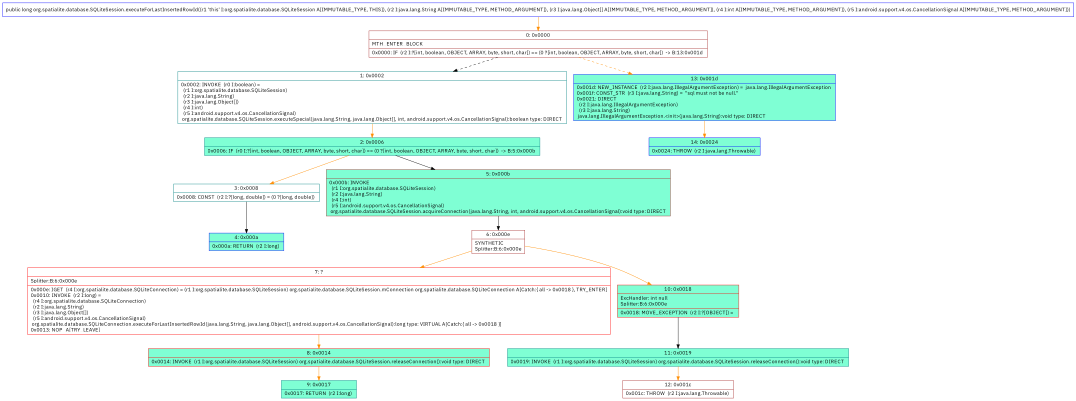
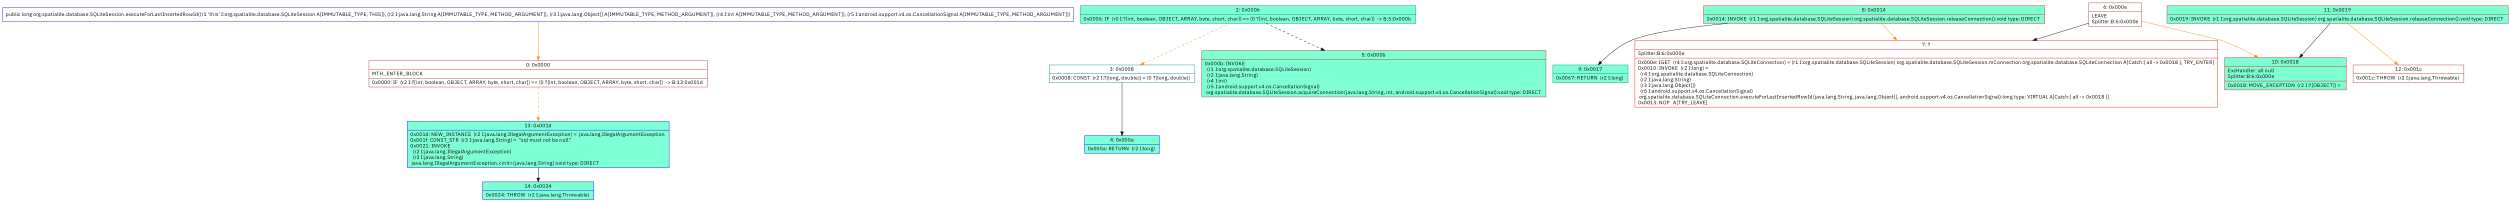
node "1: 0x0002": removed
node "13: 0x001d": text "0x0021: DIRECT" -> "0x0021: INVOKE"
edge "13: 0x001d" -> "14: 0x0024": color darkorange -> black
edge "2: 0x0006" -> "5: 0x000b": style solid -> dashed
edge "2: 0x0006" -> "3: 0x0008": style solid -> dashed
edge "5: 0x000b" -> "6: 0x000e": removed
node "6: 0x000e": text "SYNTHETIC" -> "LEAVE"
edge "6: 0x000e" -> "7: ?": color darkorange -> black
node "10: 0x0018": text "ExcHandler: int null" -> "ExcHandler: all null"
edge "10: 0x0018" -> "11: 0x0019": reversed
edge "7: ?" -> "8: 0x0014": reversed
node "11: 0x0019": color teal -> brown
edge "8: 0x0014" -> "9: 0x0017": color darkorange -> black
node "9: 0x0017": text "0x0017: RETURN  (r2 I:long)" -> "0x0067: RETURN  (r2 I:long)"
